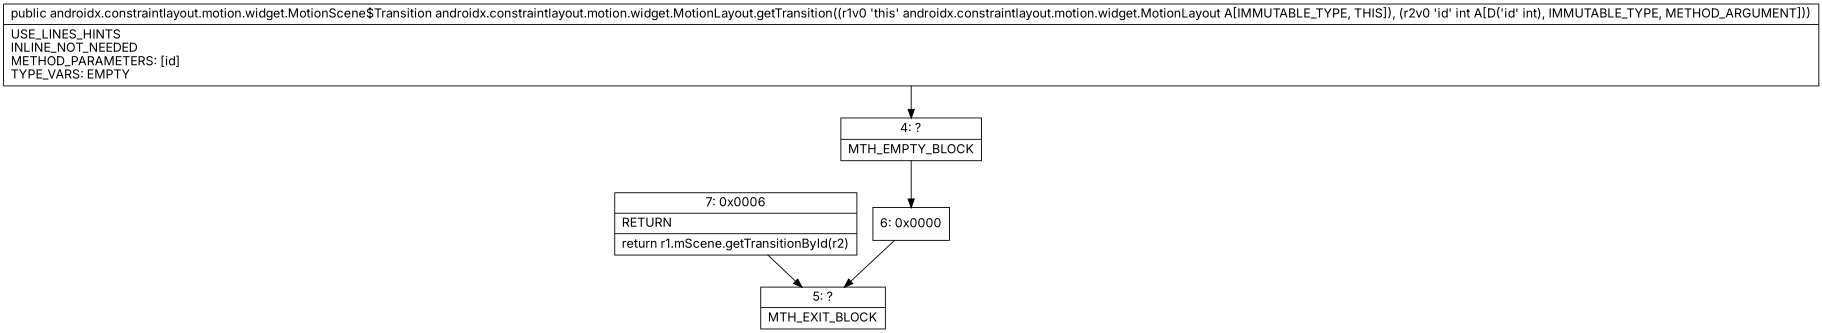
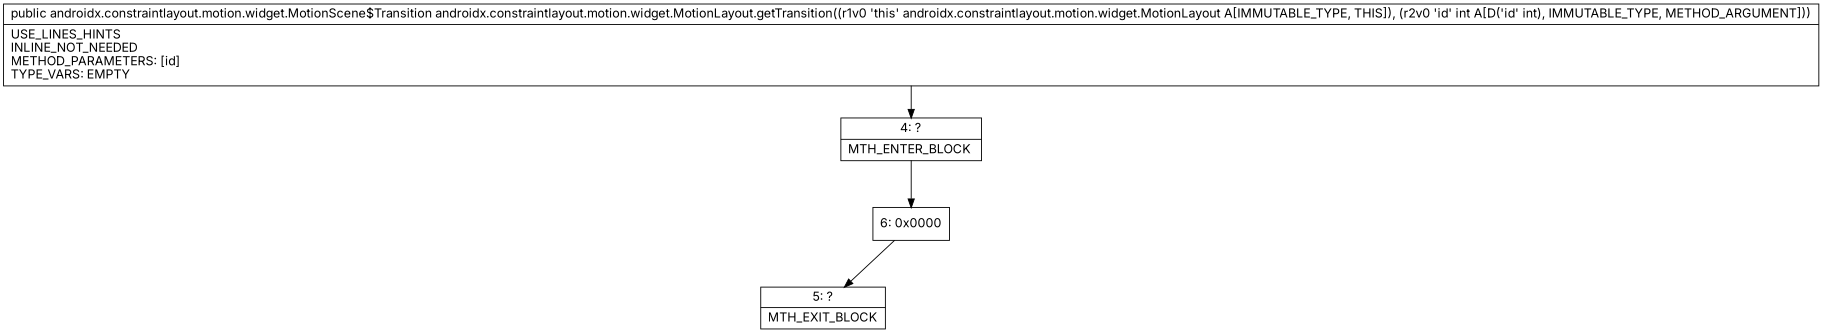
node "4: ?": text "MTH_EMPTY_BLOCK" -> "MTH_ENTER_BLOCK"
node "7: 0x0006": removed
